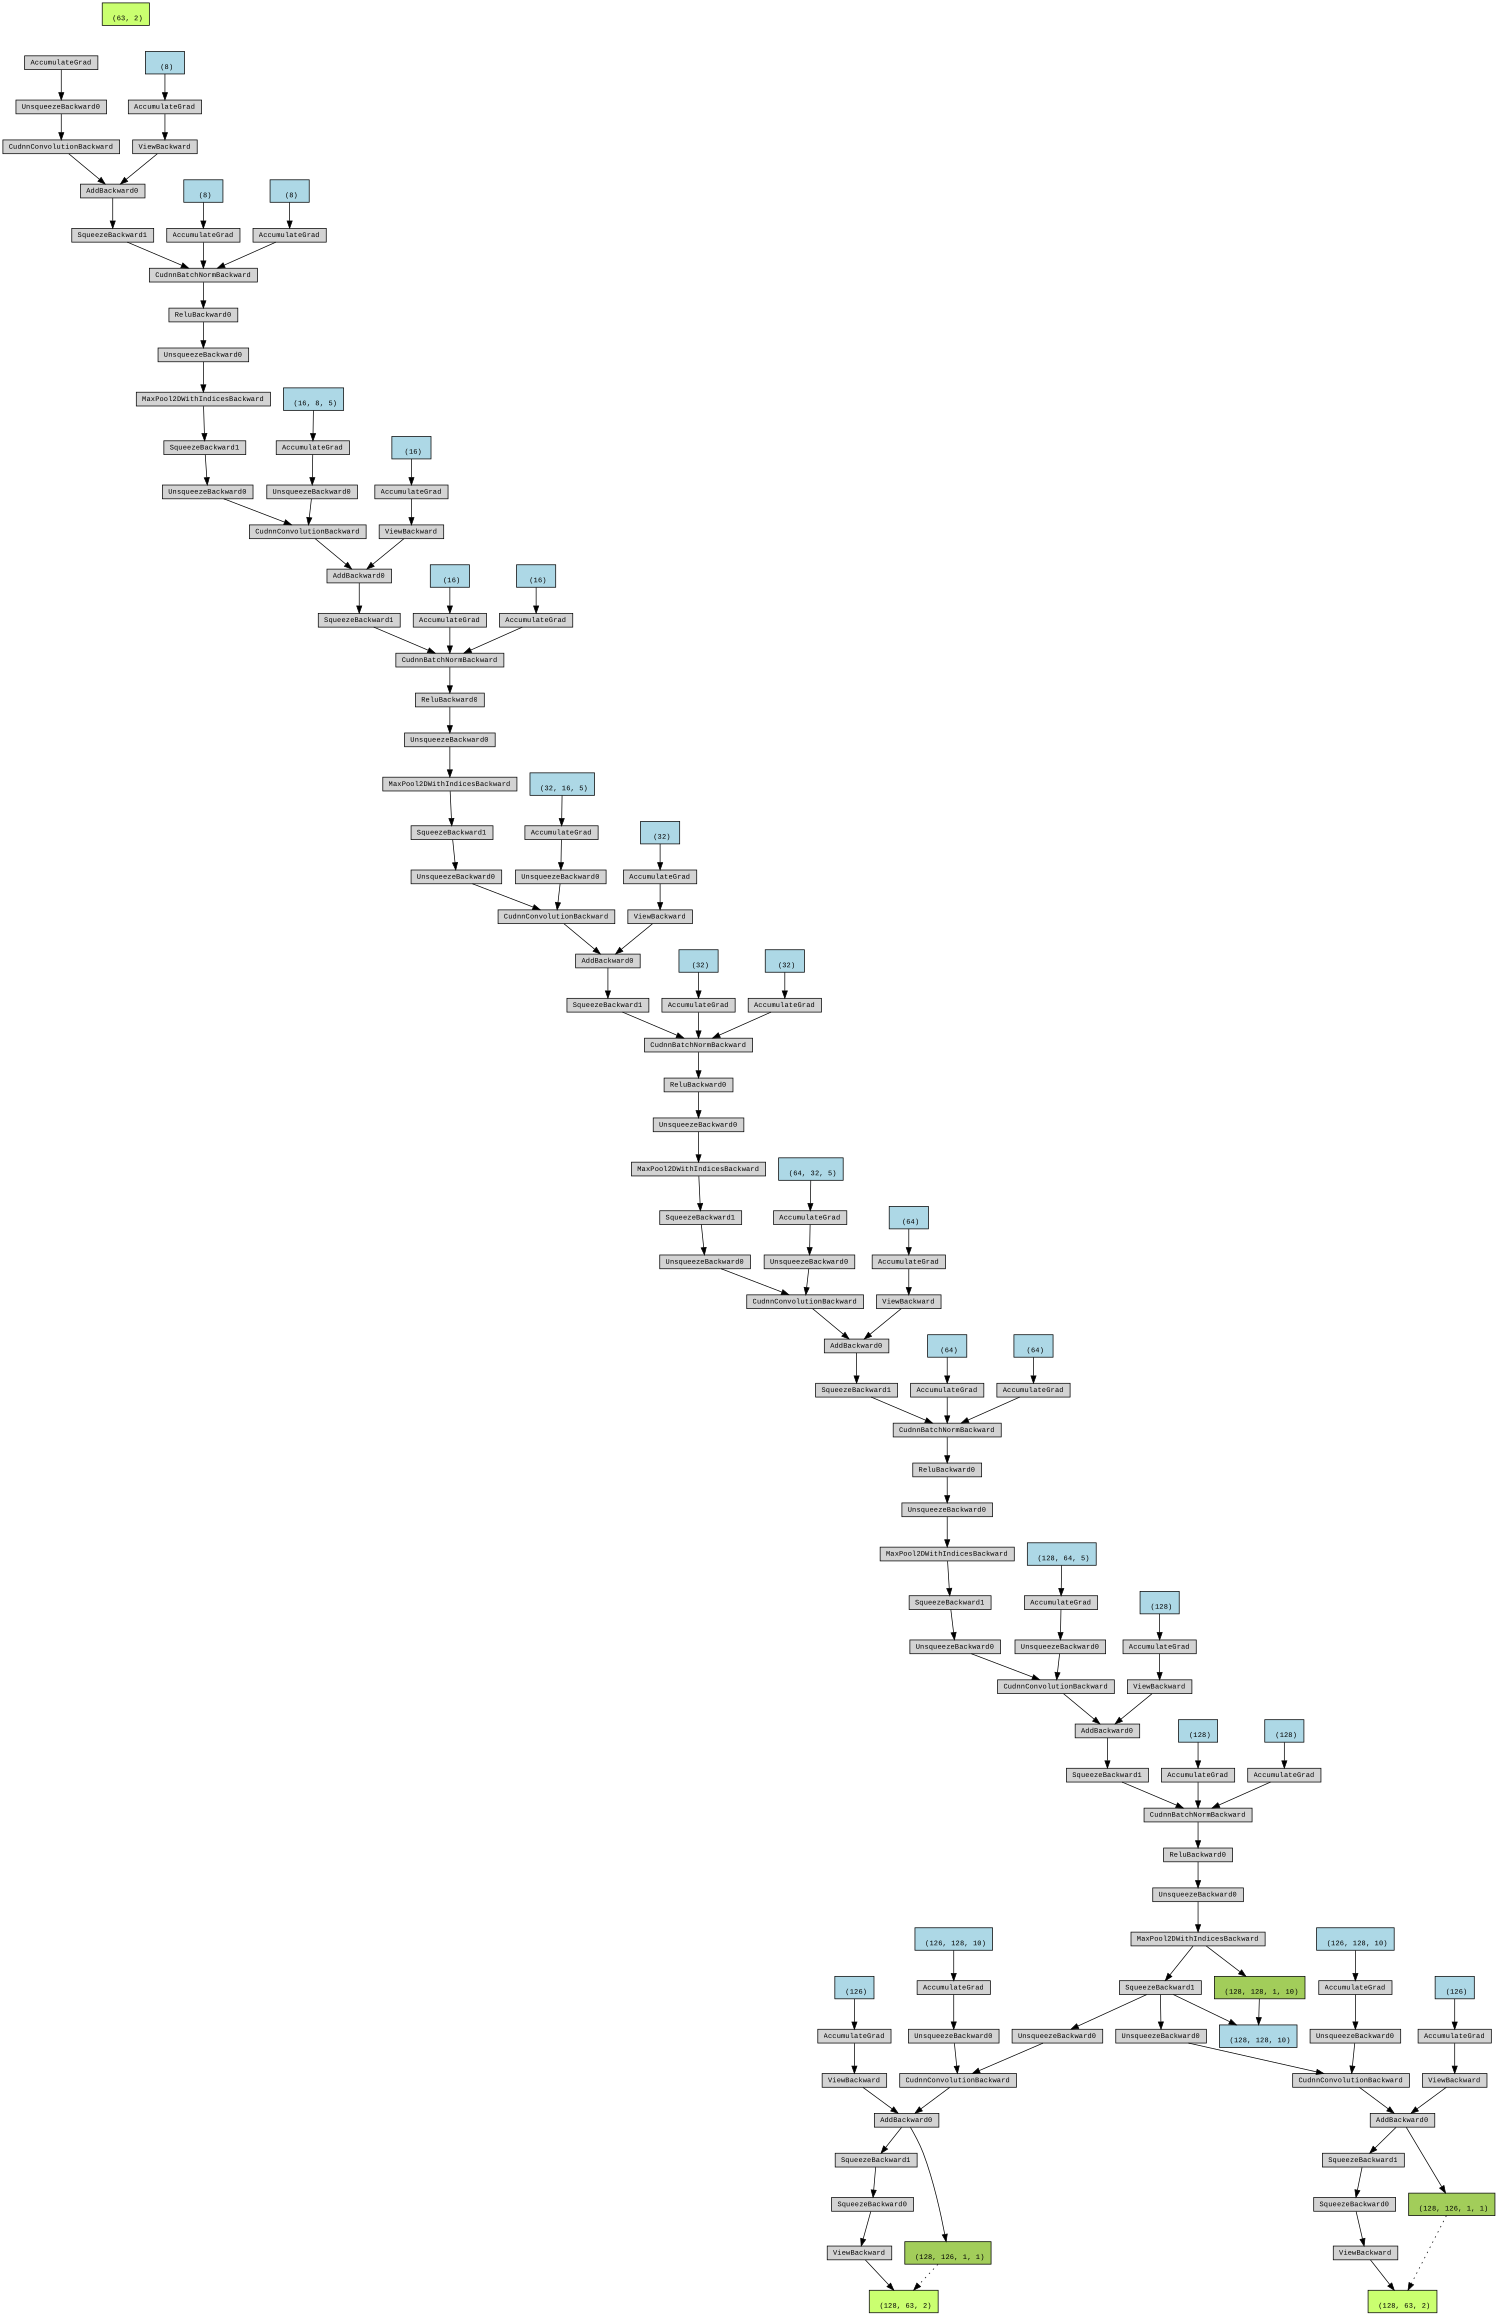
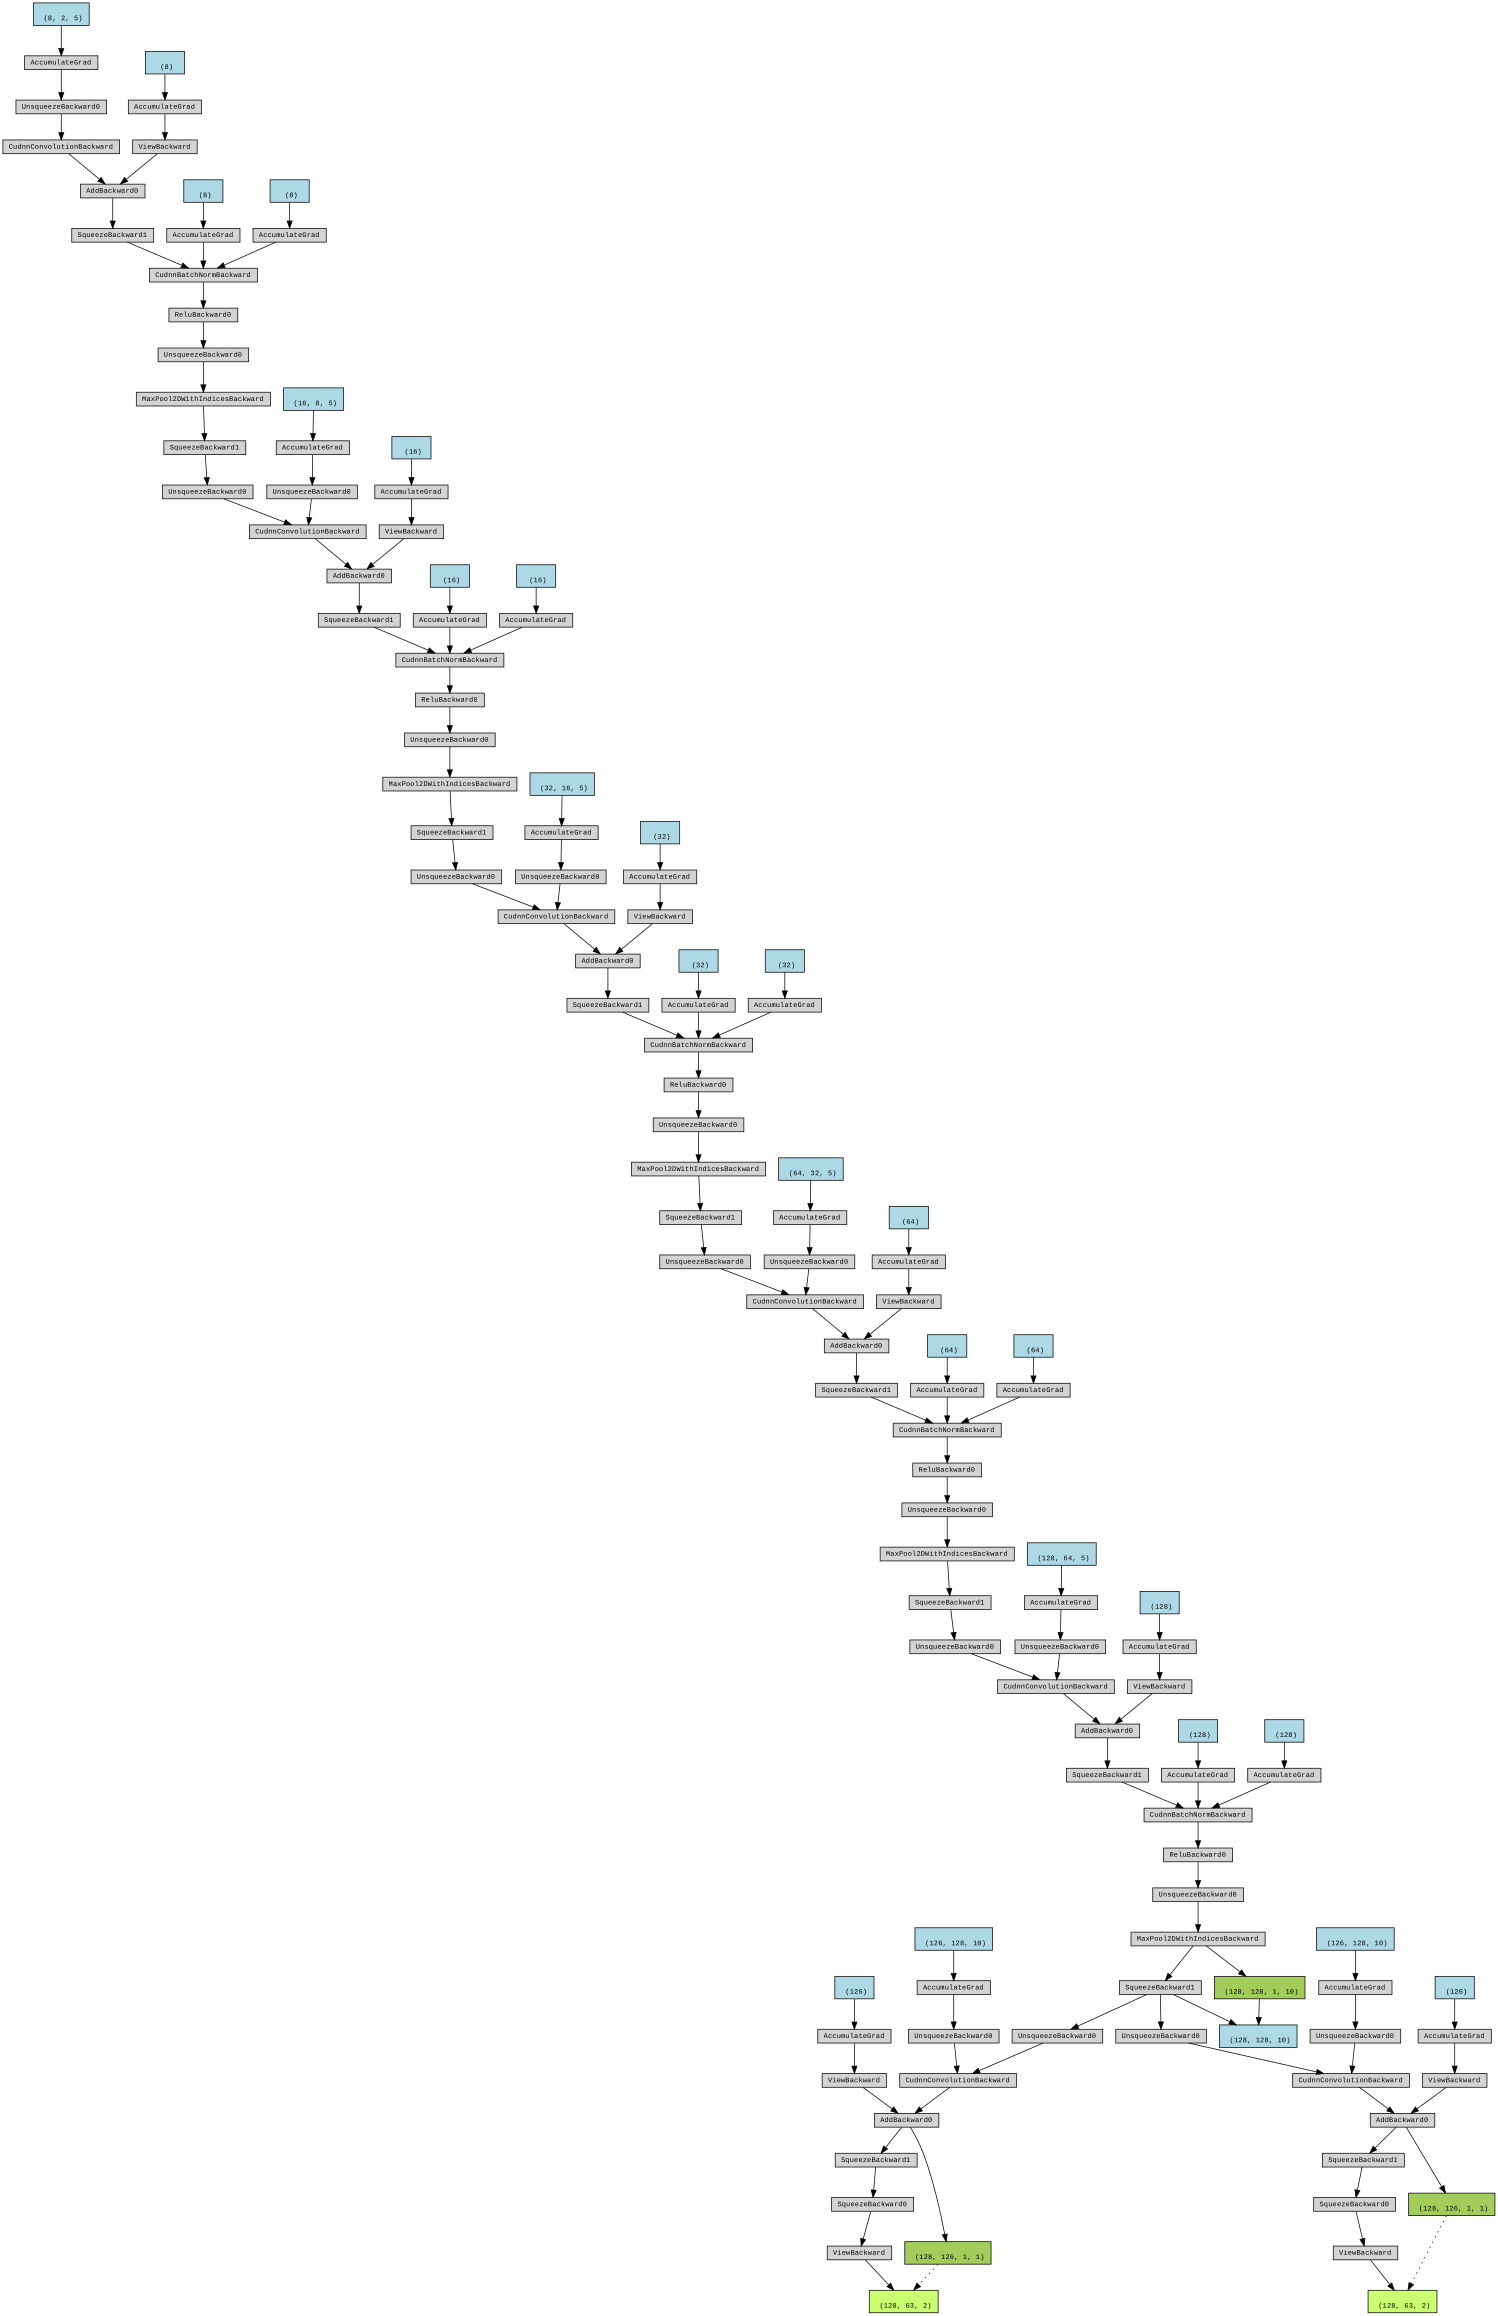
node "(8, 2, 5)": added
node "(63, 2)": removed
